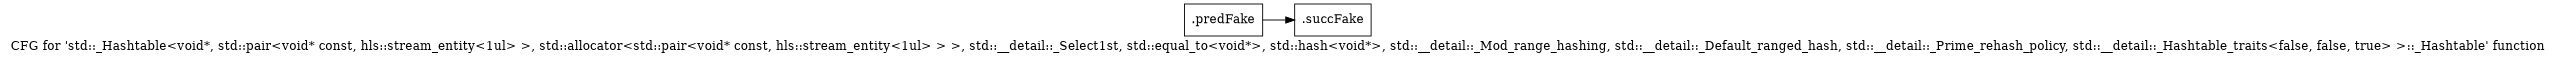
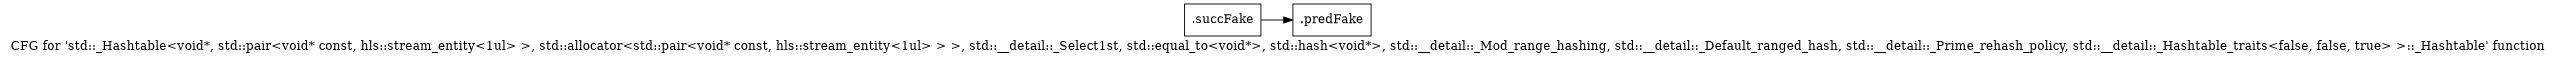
edge ".predFake" -> ".succFake": reversed
